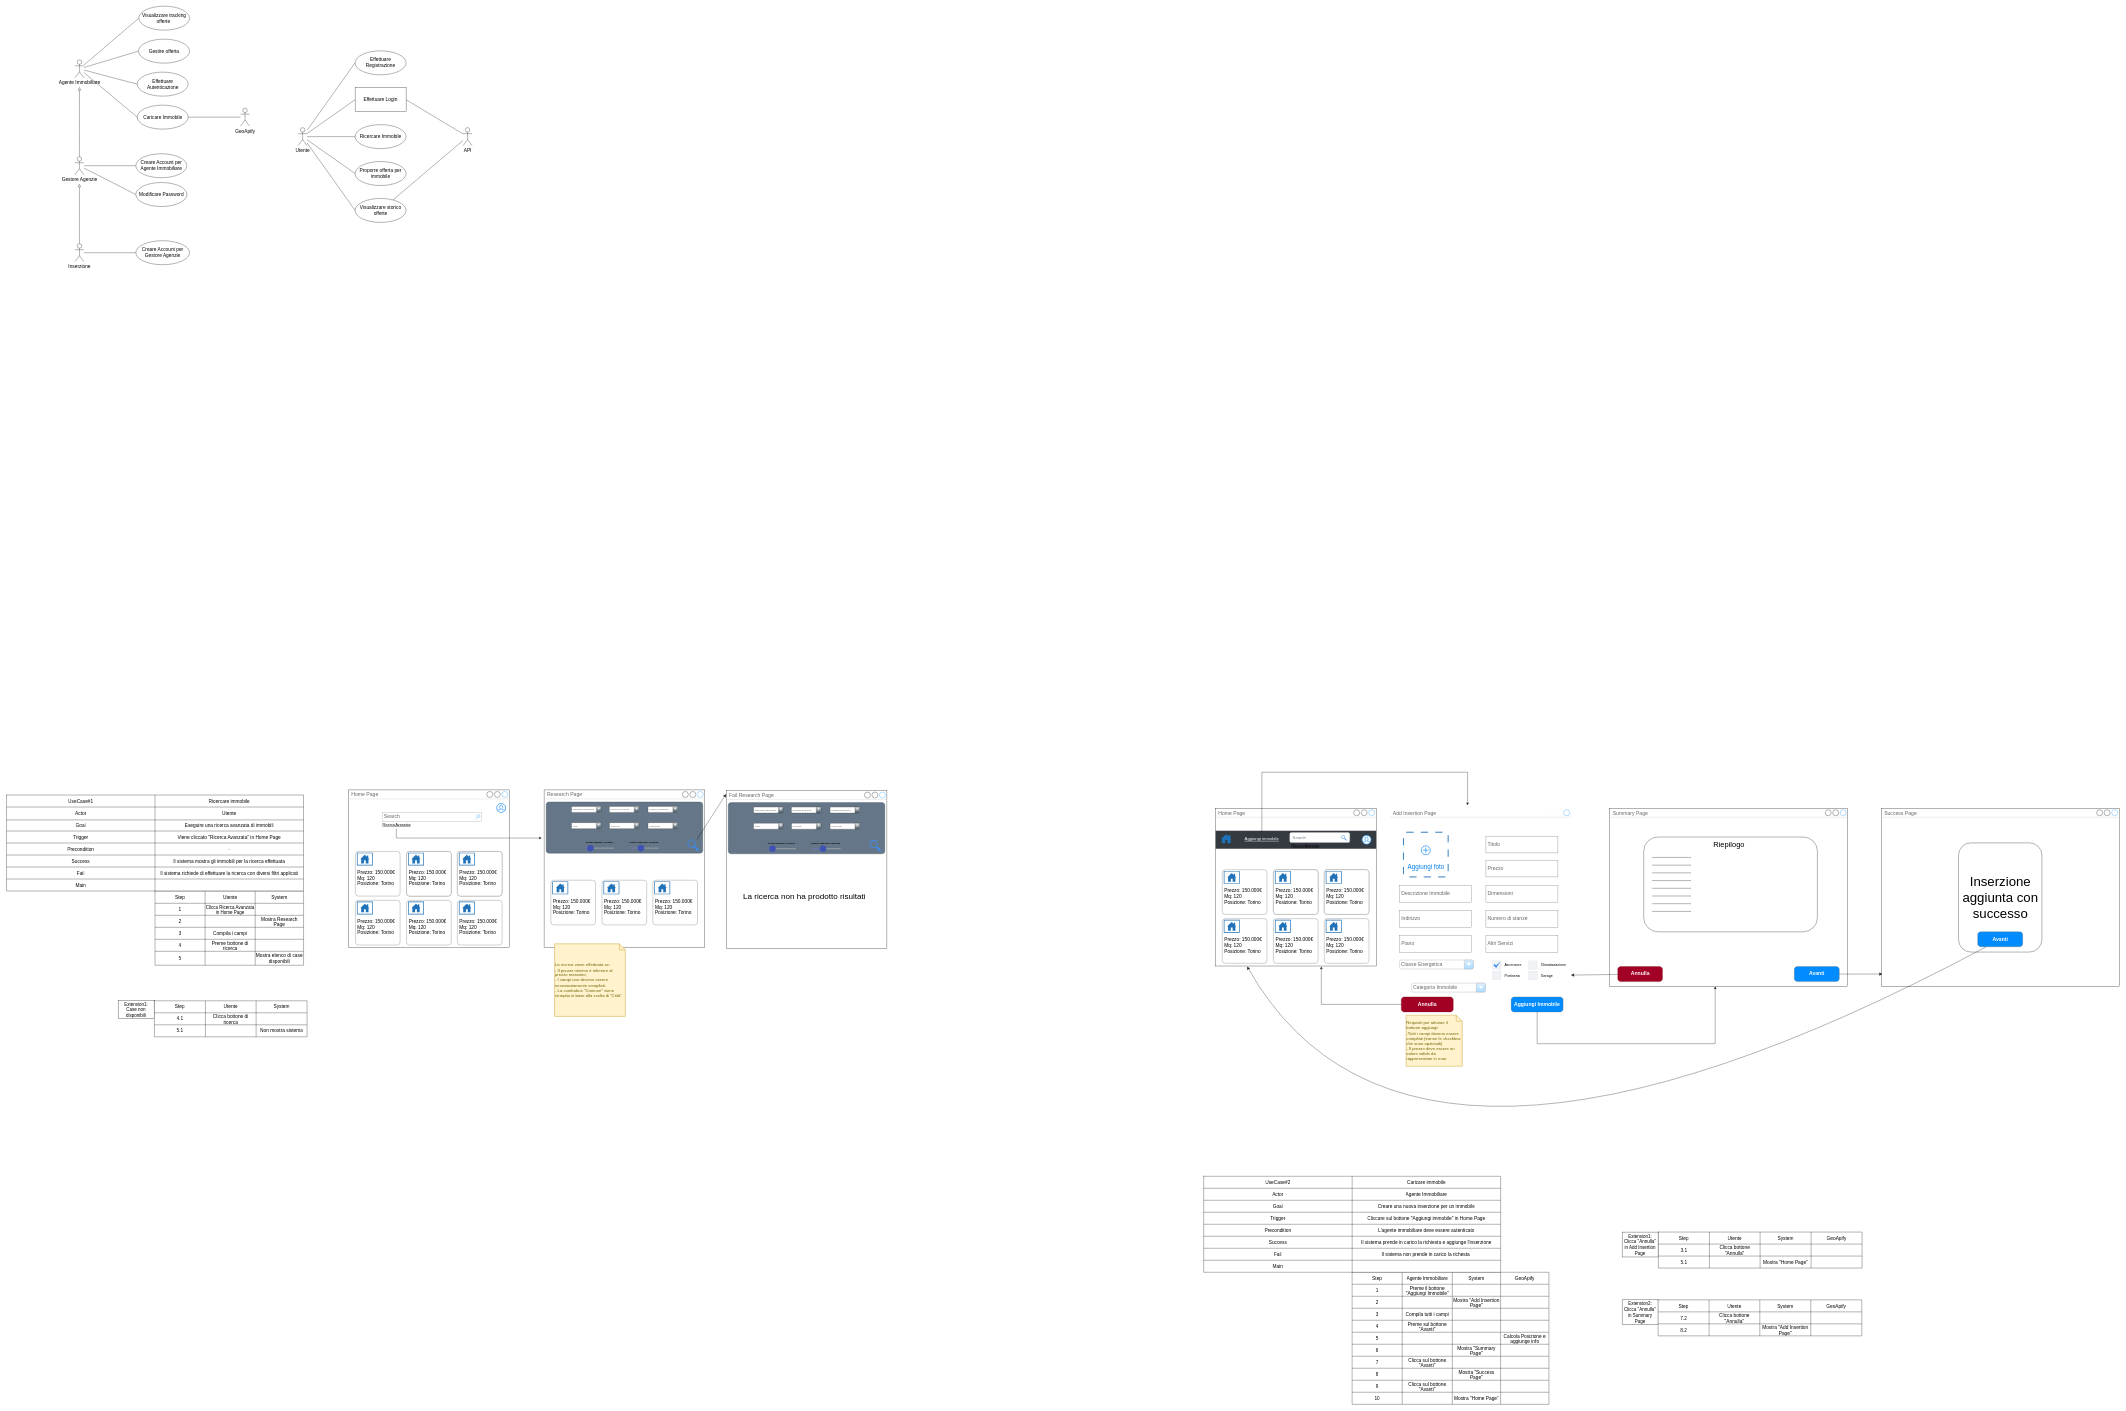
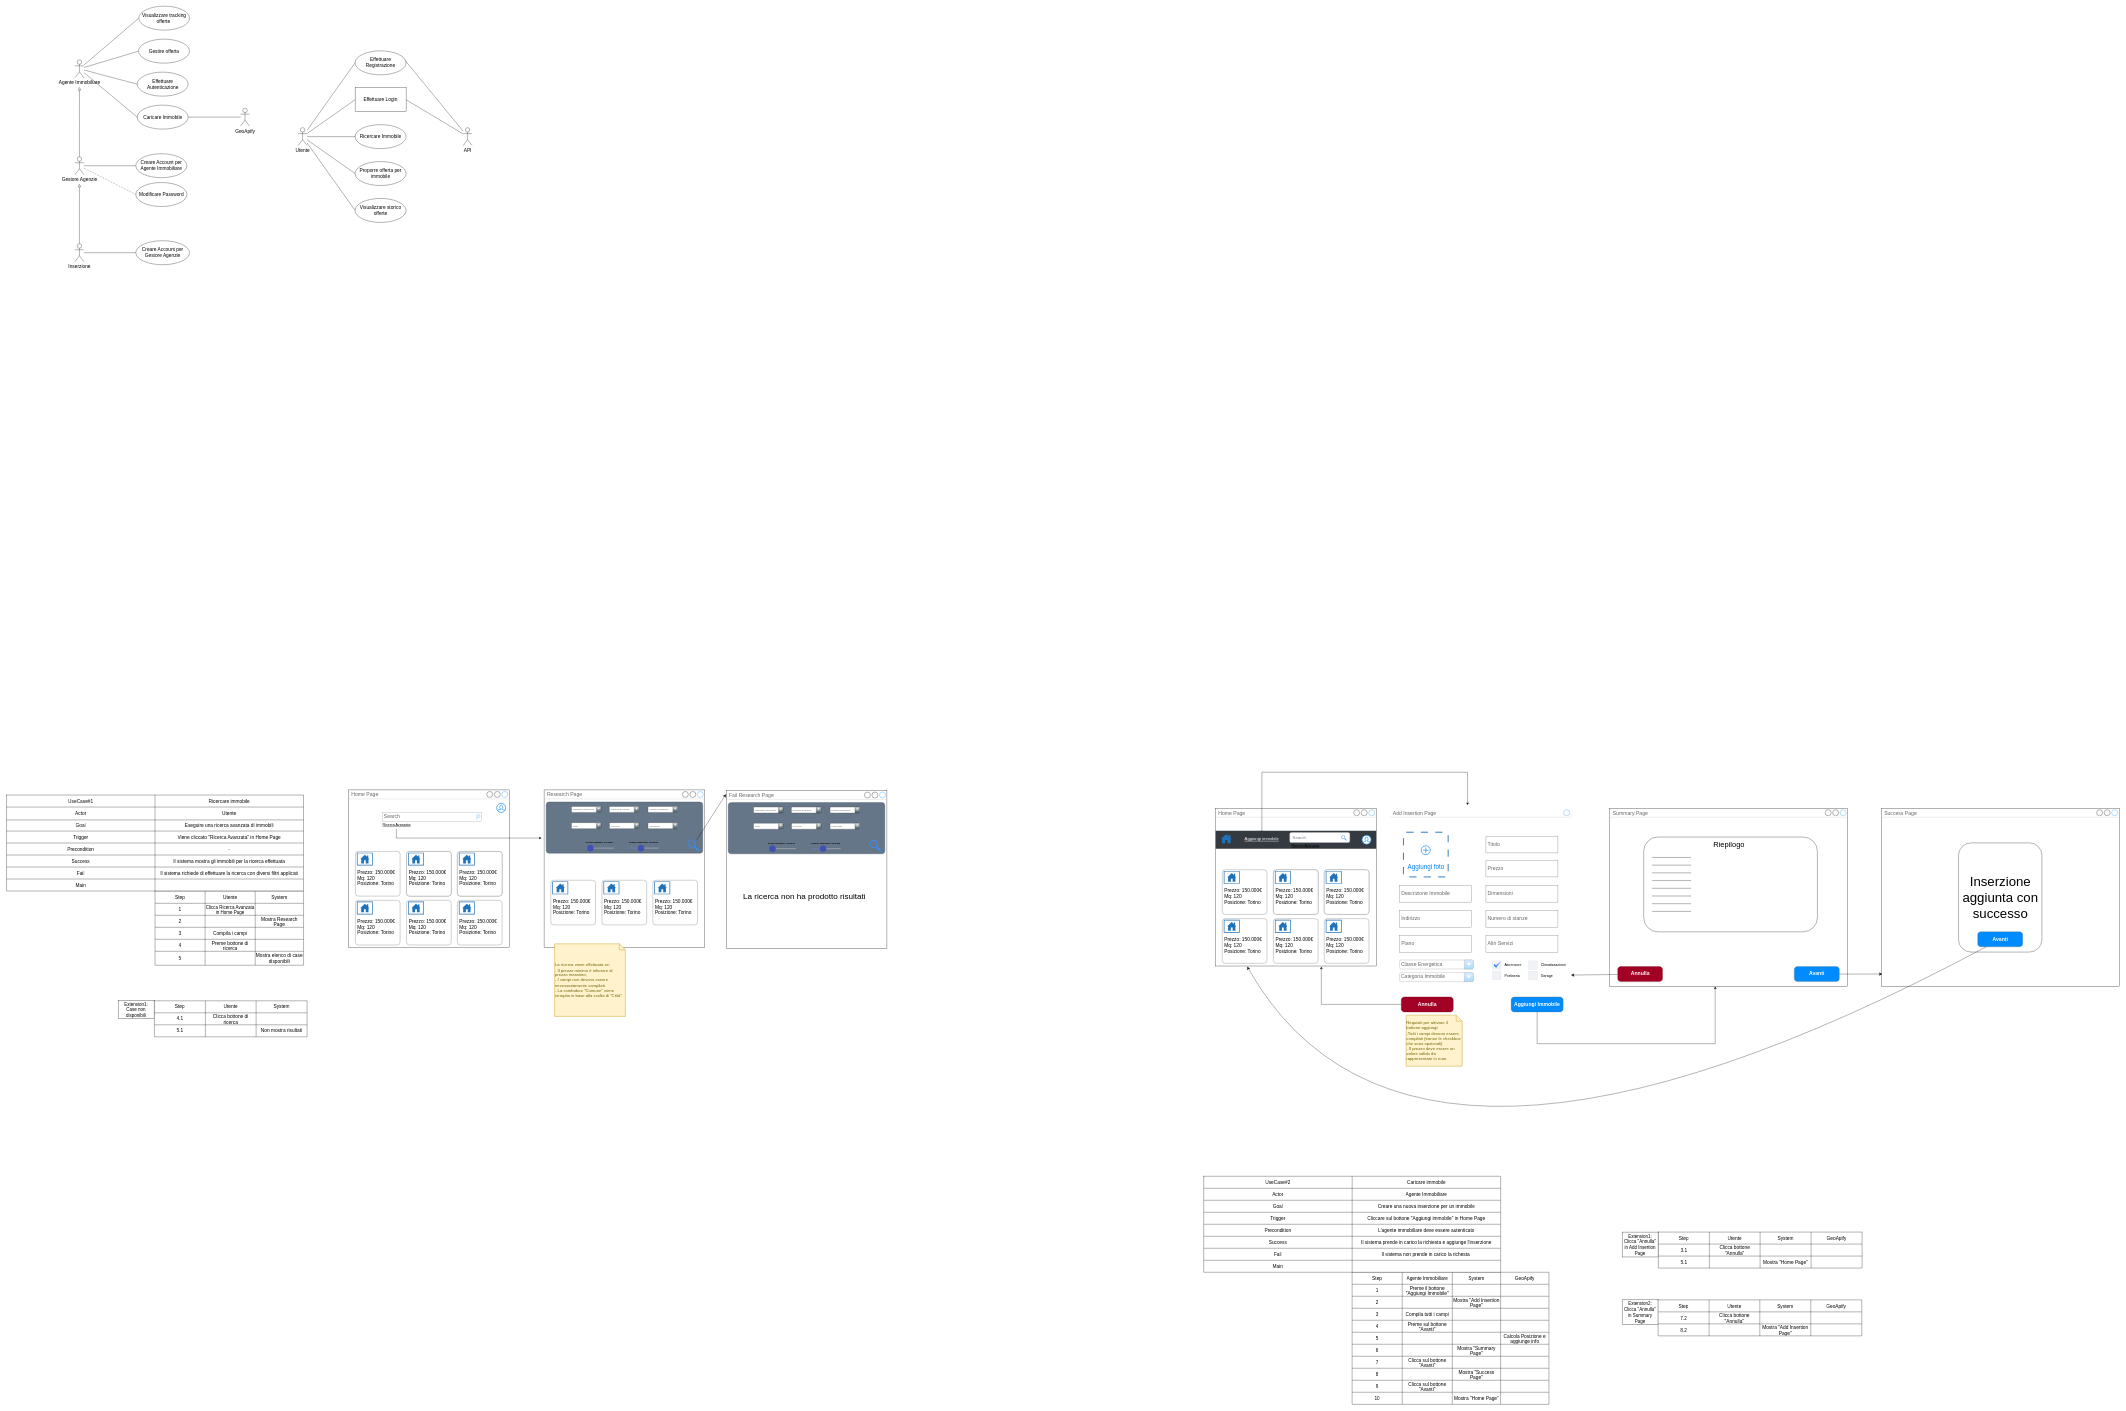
edge "API" -- "Visualizzare storico offerte": now "API" -- "Effettuare Registrazione"
edge "Gestore Agenzie" -- "Modificare Password": style solid -> dashed
node "Categoria Immobile": moved (1448, 988) -> (1436, 977)
node "Non mostra sistema": label "Non mostra sistema" -> "Non mostra risultati"
